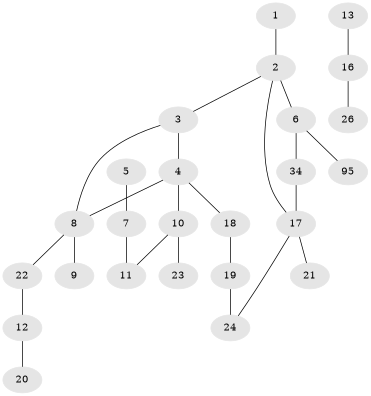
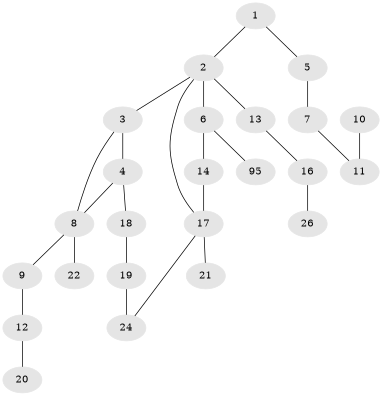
edge "1" -- "5": added
edge "2" -- "13": added
node "34": label "34" -> "14"
edge "4" -- "10": removed
node "23": removed
edge "22" -- "12": now "9" -- "12"
